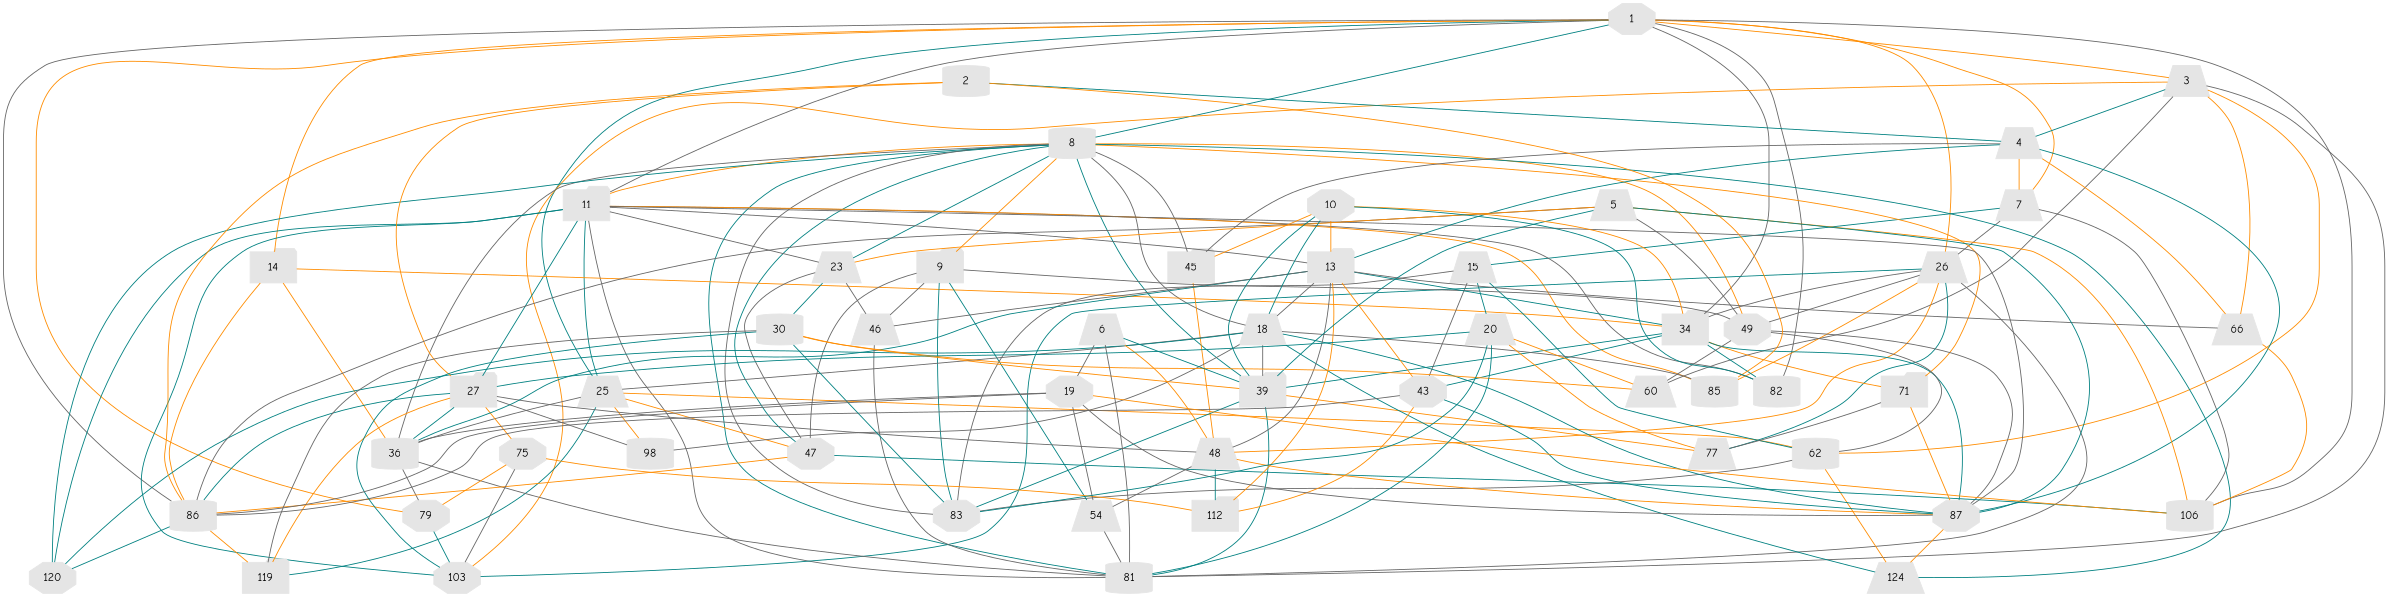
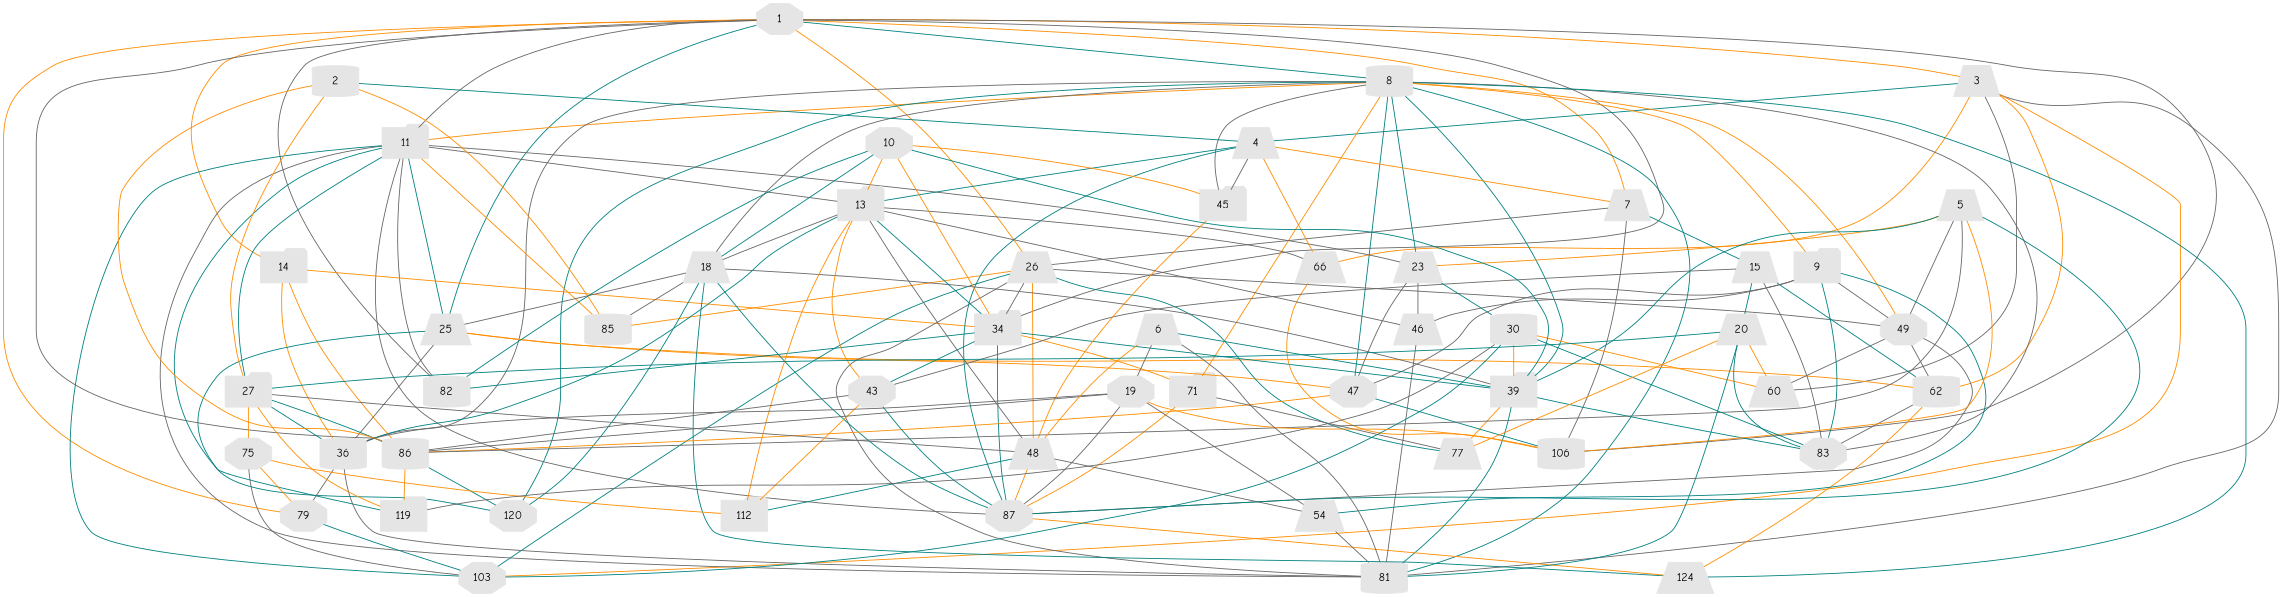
node "98": removed
